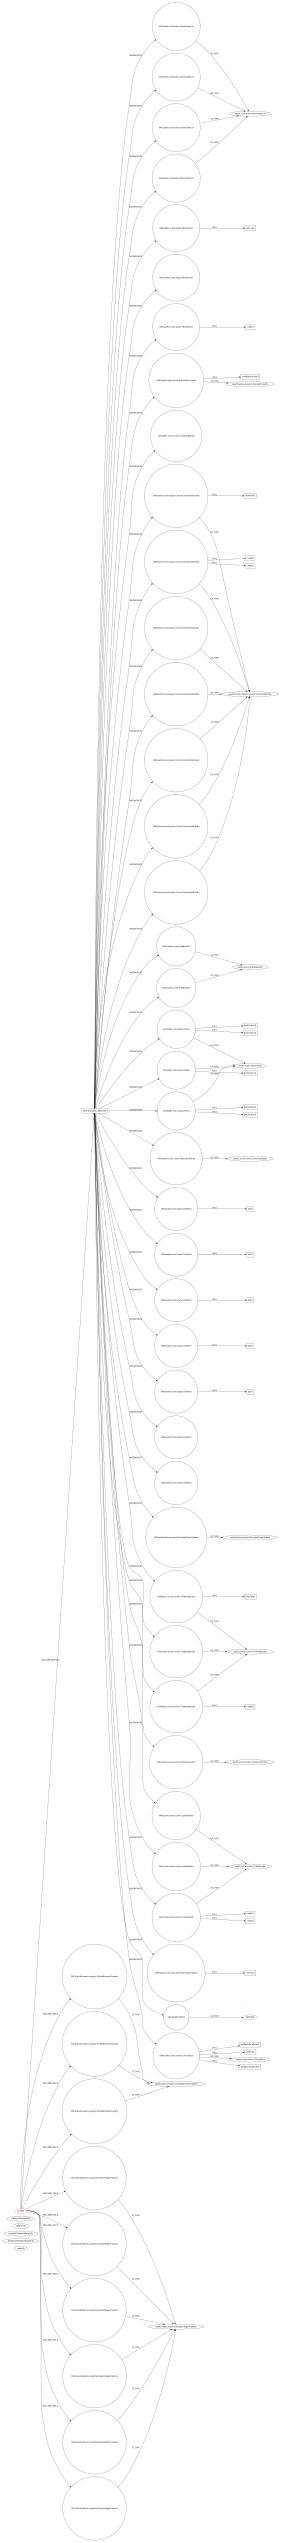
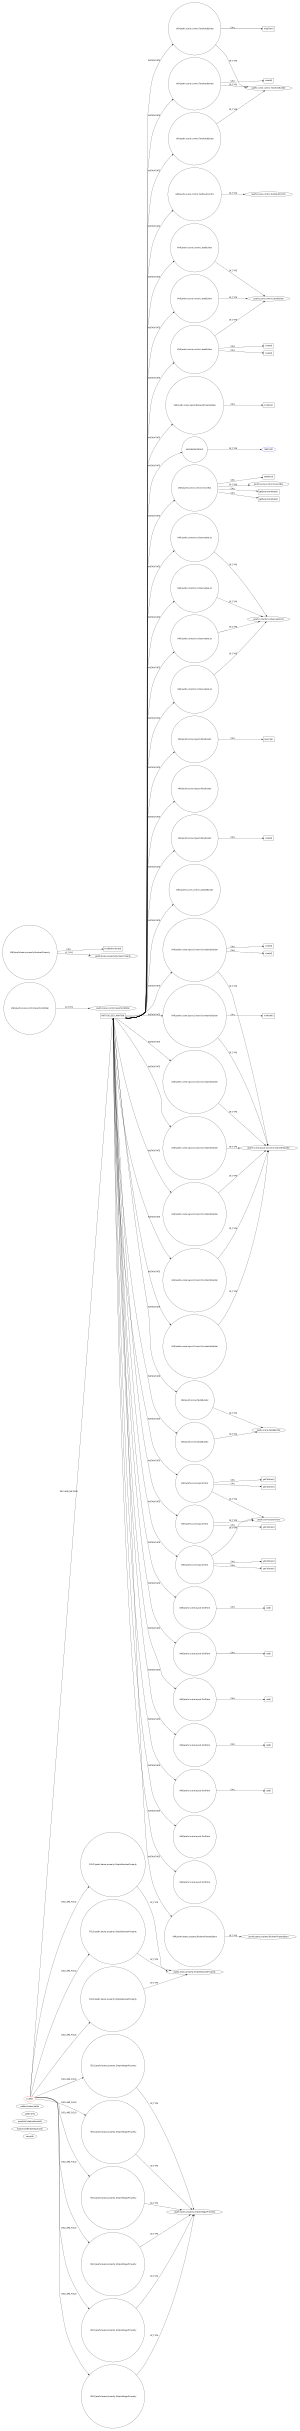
edge "METHOD_DECLARATION" -> "VAR:javafx.beans.property.BooleanProperty": removed, label "INSTANTIATE"
node "javafx.spacing.NodeBuilder": label "javafx.spacing.NodeBuilder" -> "javafx.scene.NodeBuilder"
edge "METHOD_DECLARATION" -> "VAR:javafx.scene.control.SelectionModel": removed, label "INSTANTIATE"
